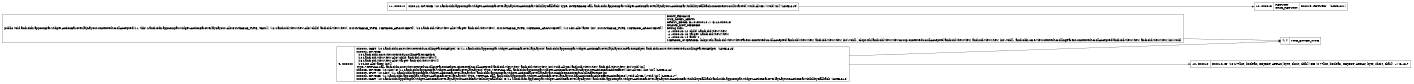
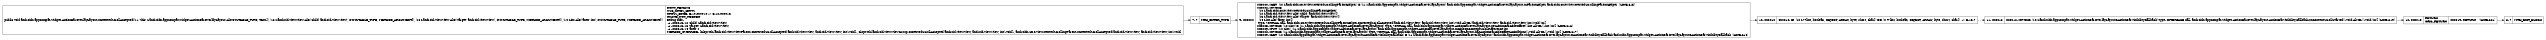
edge "10: 0x0010" -> "11: 0x0012": added
node "8: ?": added
edge "9: 0x0000" -> "7: ?": reversed
